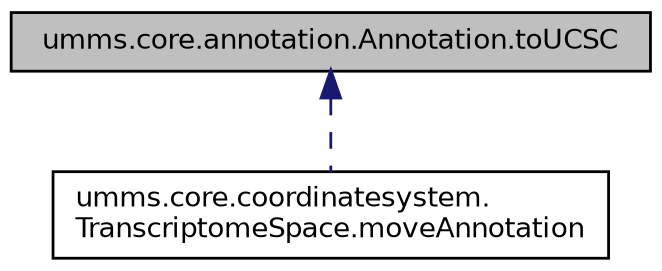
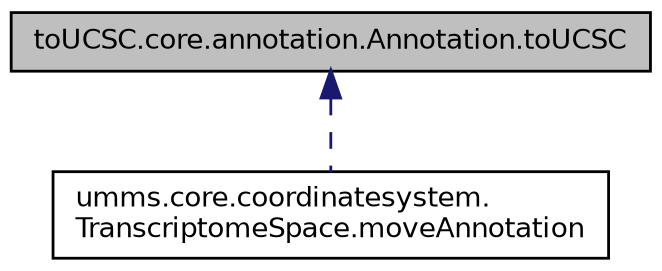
node "umms.core.annotation.Annotation.toUCSC": label "umms.core.annotation.Annotation.toUCSC" -> "toUCSC.core.annotation.Annotation.toUCSC"
